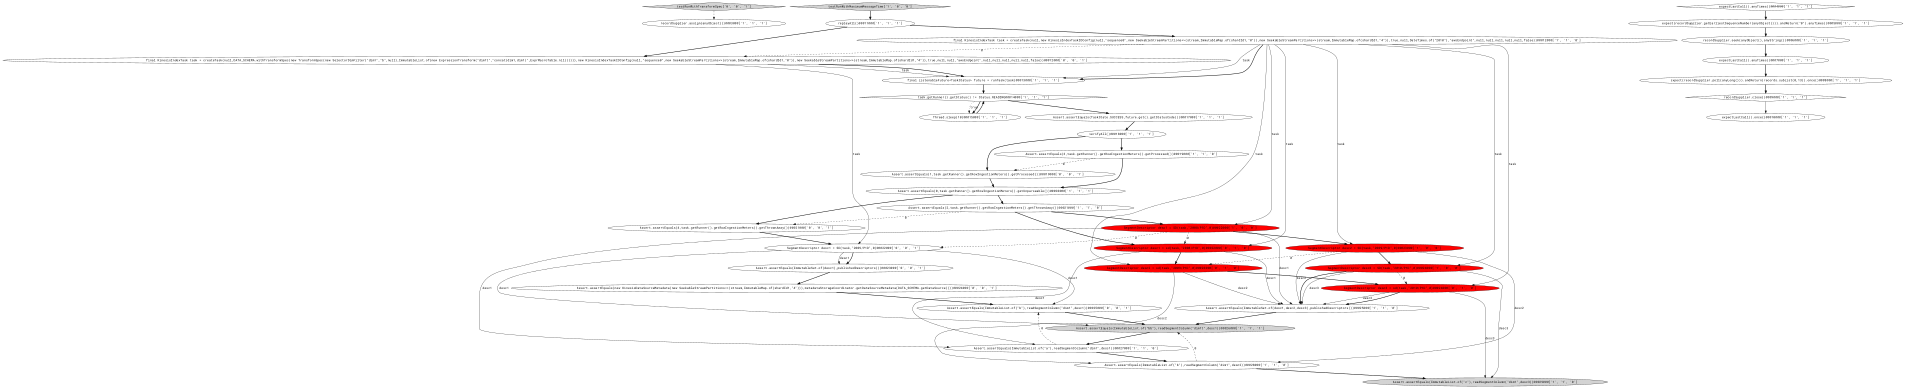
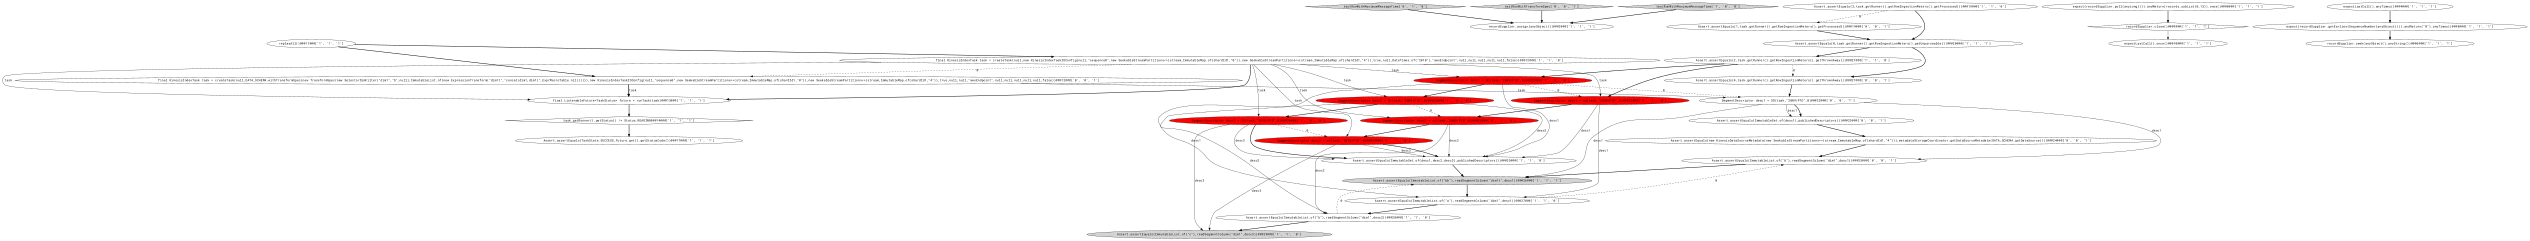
node "testRunWithMaximumMessageTime['0', '1', '0']": added
node "expectLastCall().anyTimes()@@@4@@@['1', '1', '1']": shape diamond -> ellipse
edge "testRunWithTransformSpec['0', '0', '1']" -> "recordSupplier.assign(anyObject())@@@3@@@['1', '1', '1']": style dashed -> bold
edge "testRunWithMaximumMessageTime['1', '0', '0']" -> "replayAll()@@@11@@@['1', '1', '1']": now "testRunWithMaximumMessageTime['1', '0', '0']" -> "recordSupplier.assign(anyObject())@@@3@@@['1', '1', '1']"
node "expectLastCall().anyTimes()@@@7@@@['1', '1', '1']": removed
node "Thread.sleep(10)@@@15@@@['1', '1', '1']": removed
node "verifyAll()@@@18@@@['1', '1', '1']": removed
